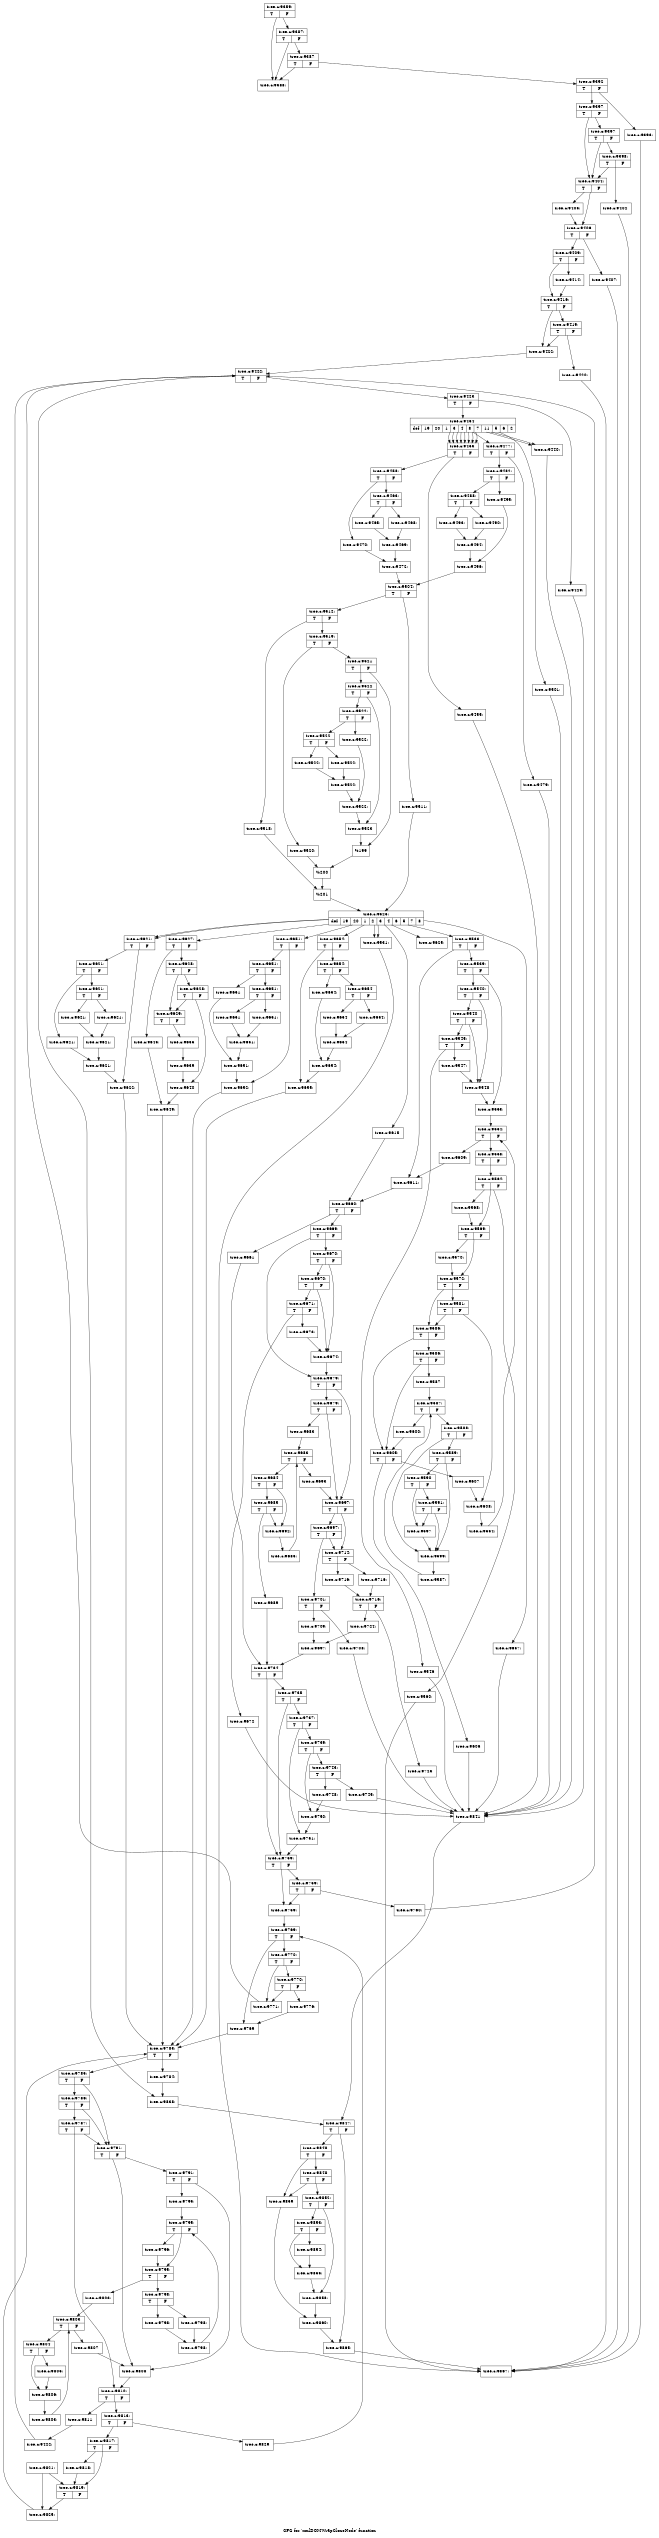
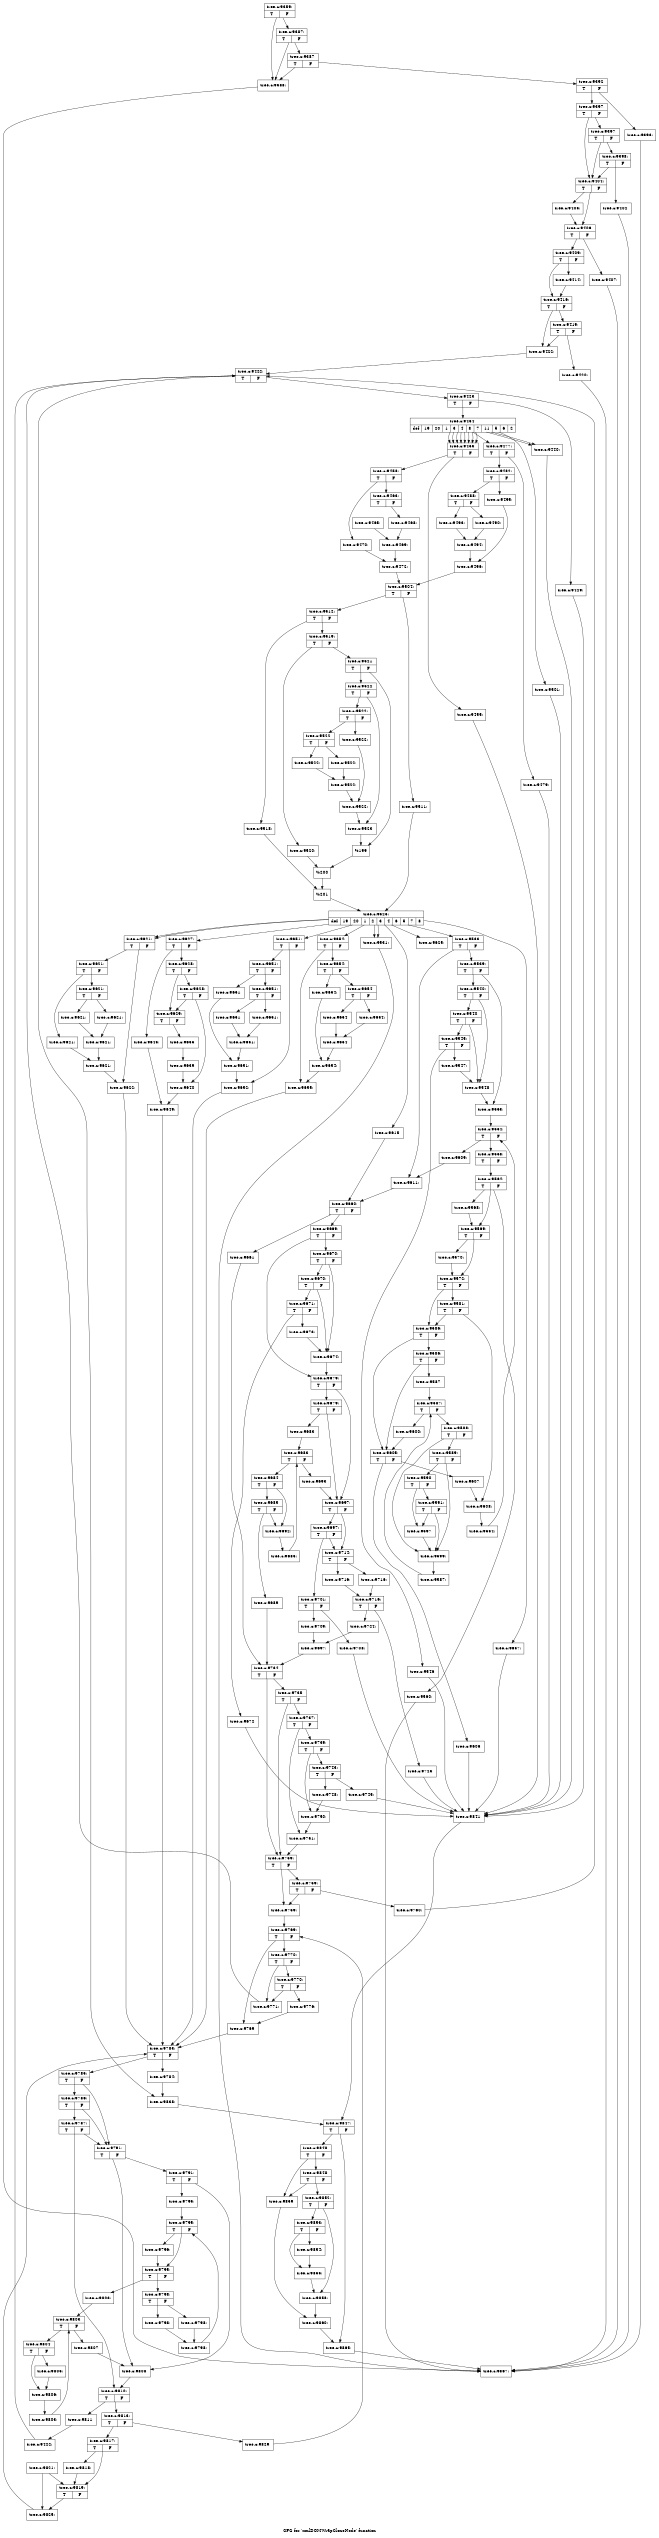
edge "tree.c:9463:" -> "tree.c:9465:": removed
edge "tree.c:9388:" -> "tree.c:9867:": added
